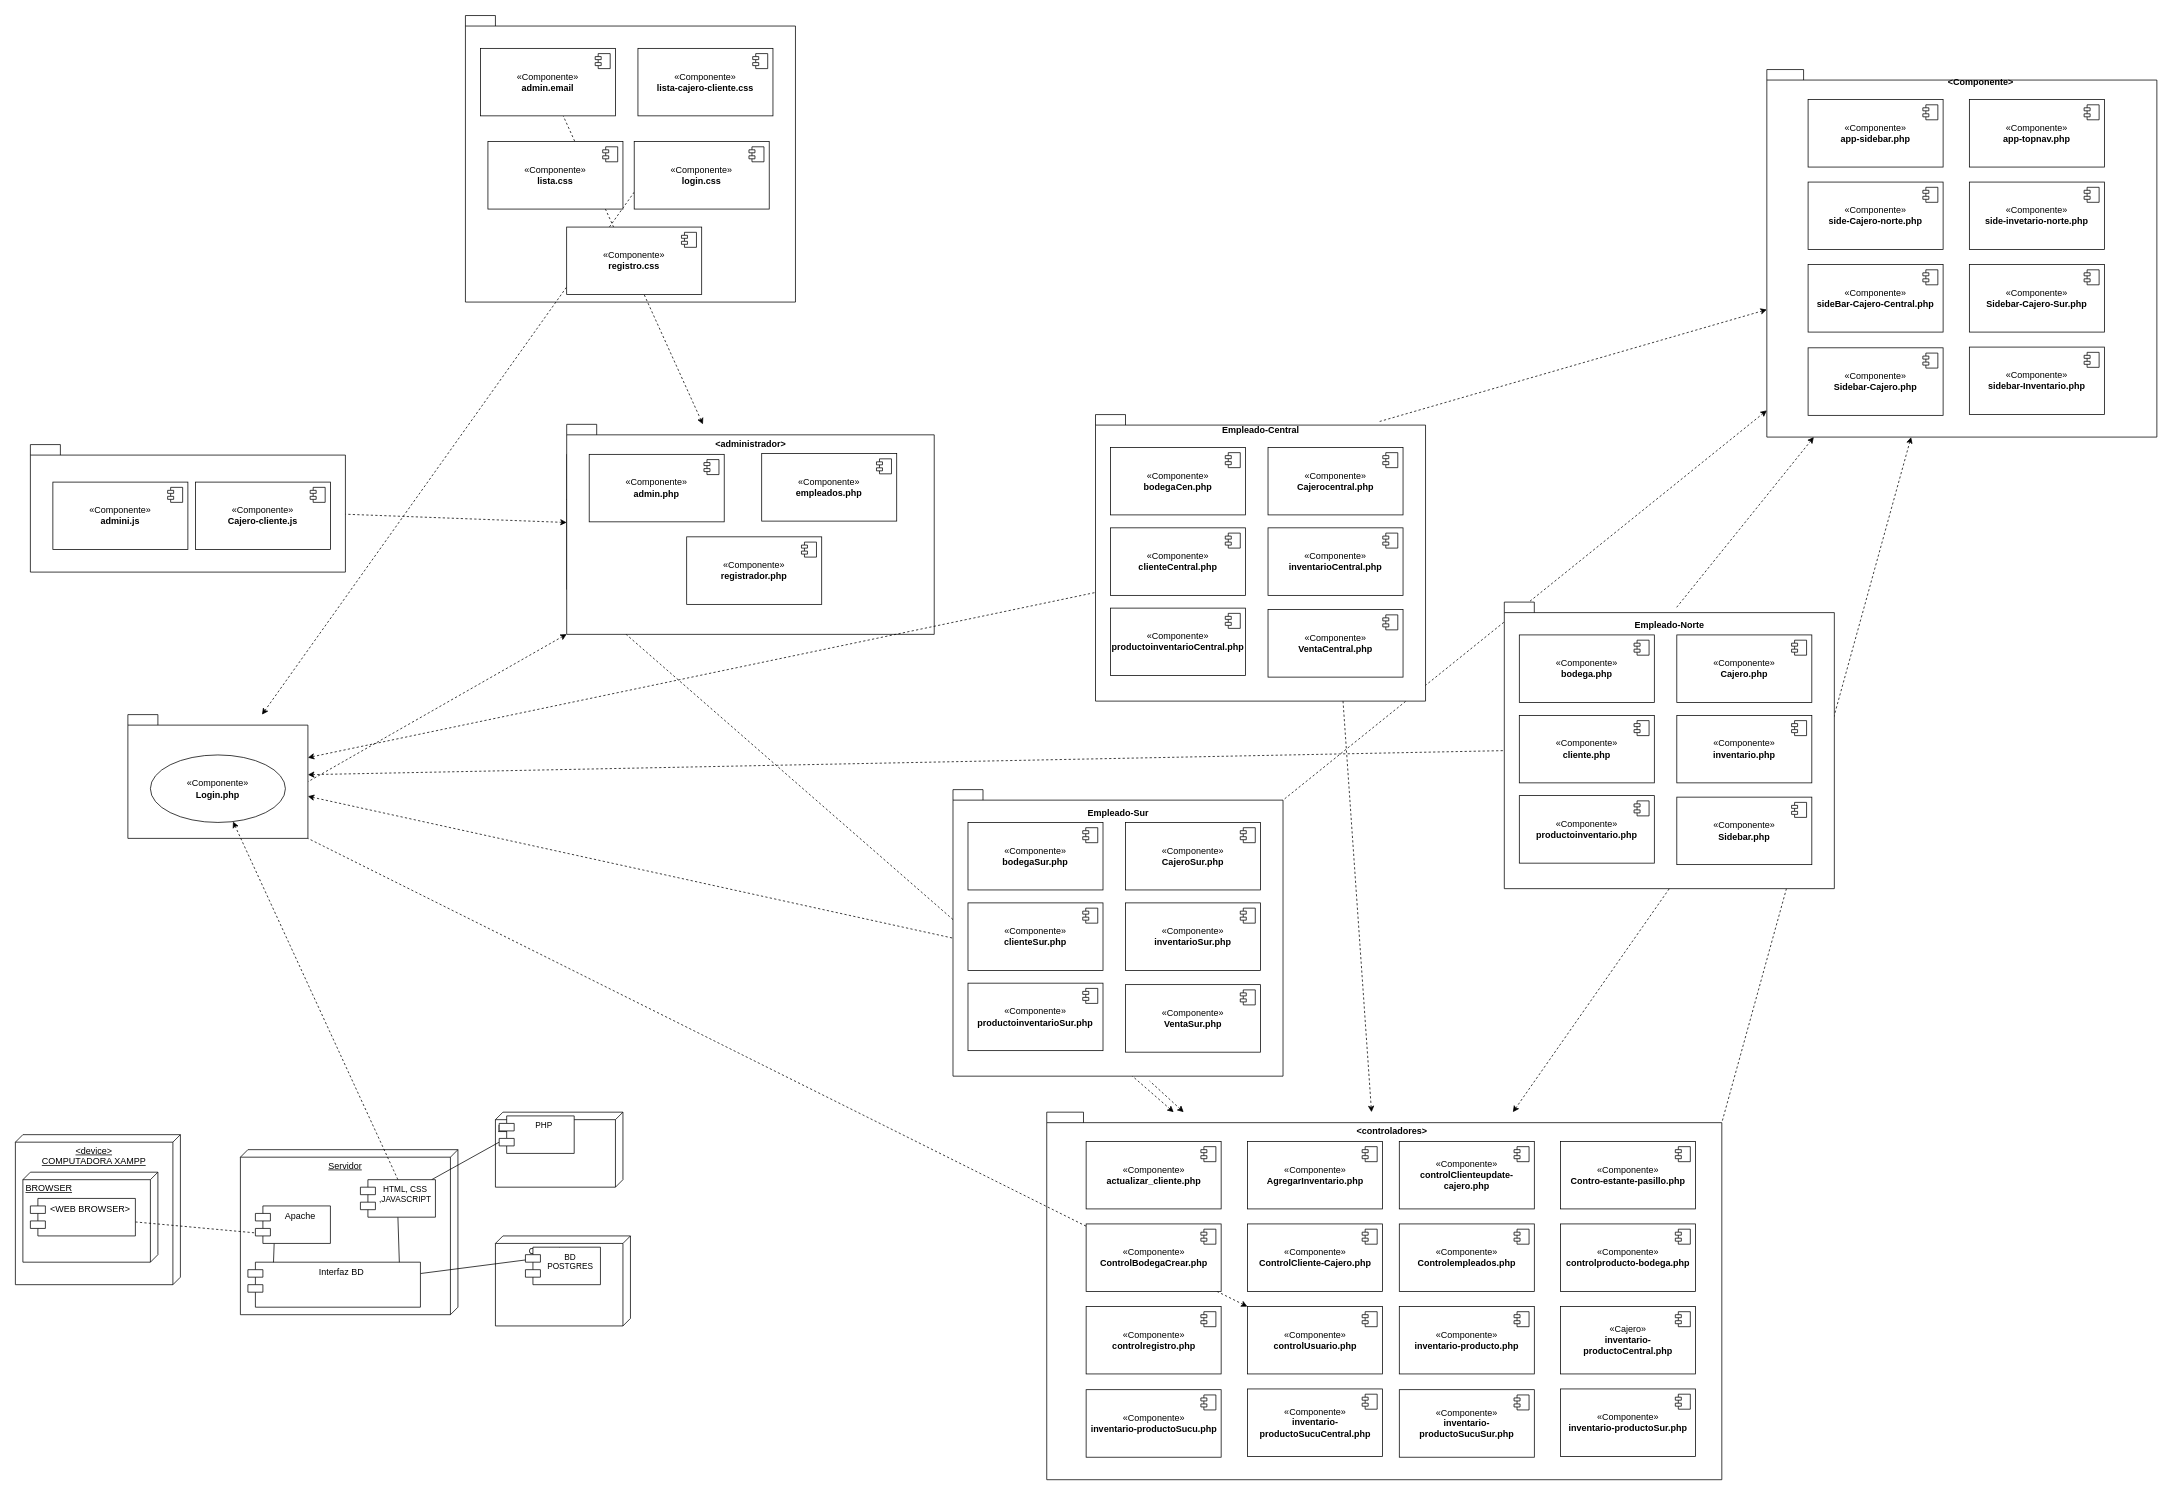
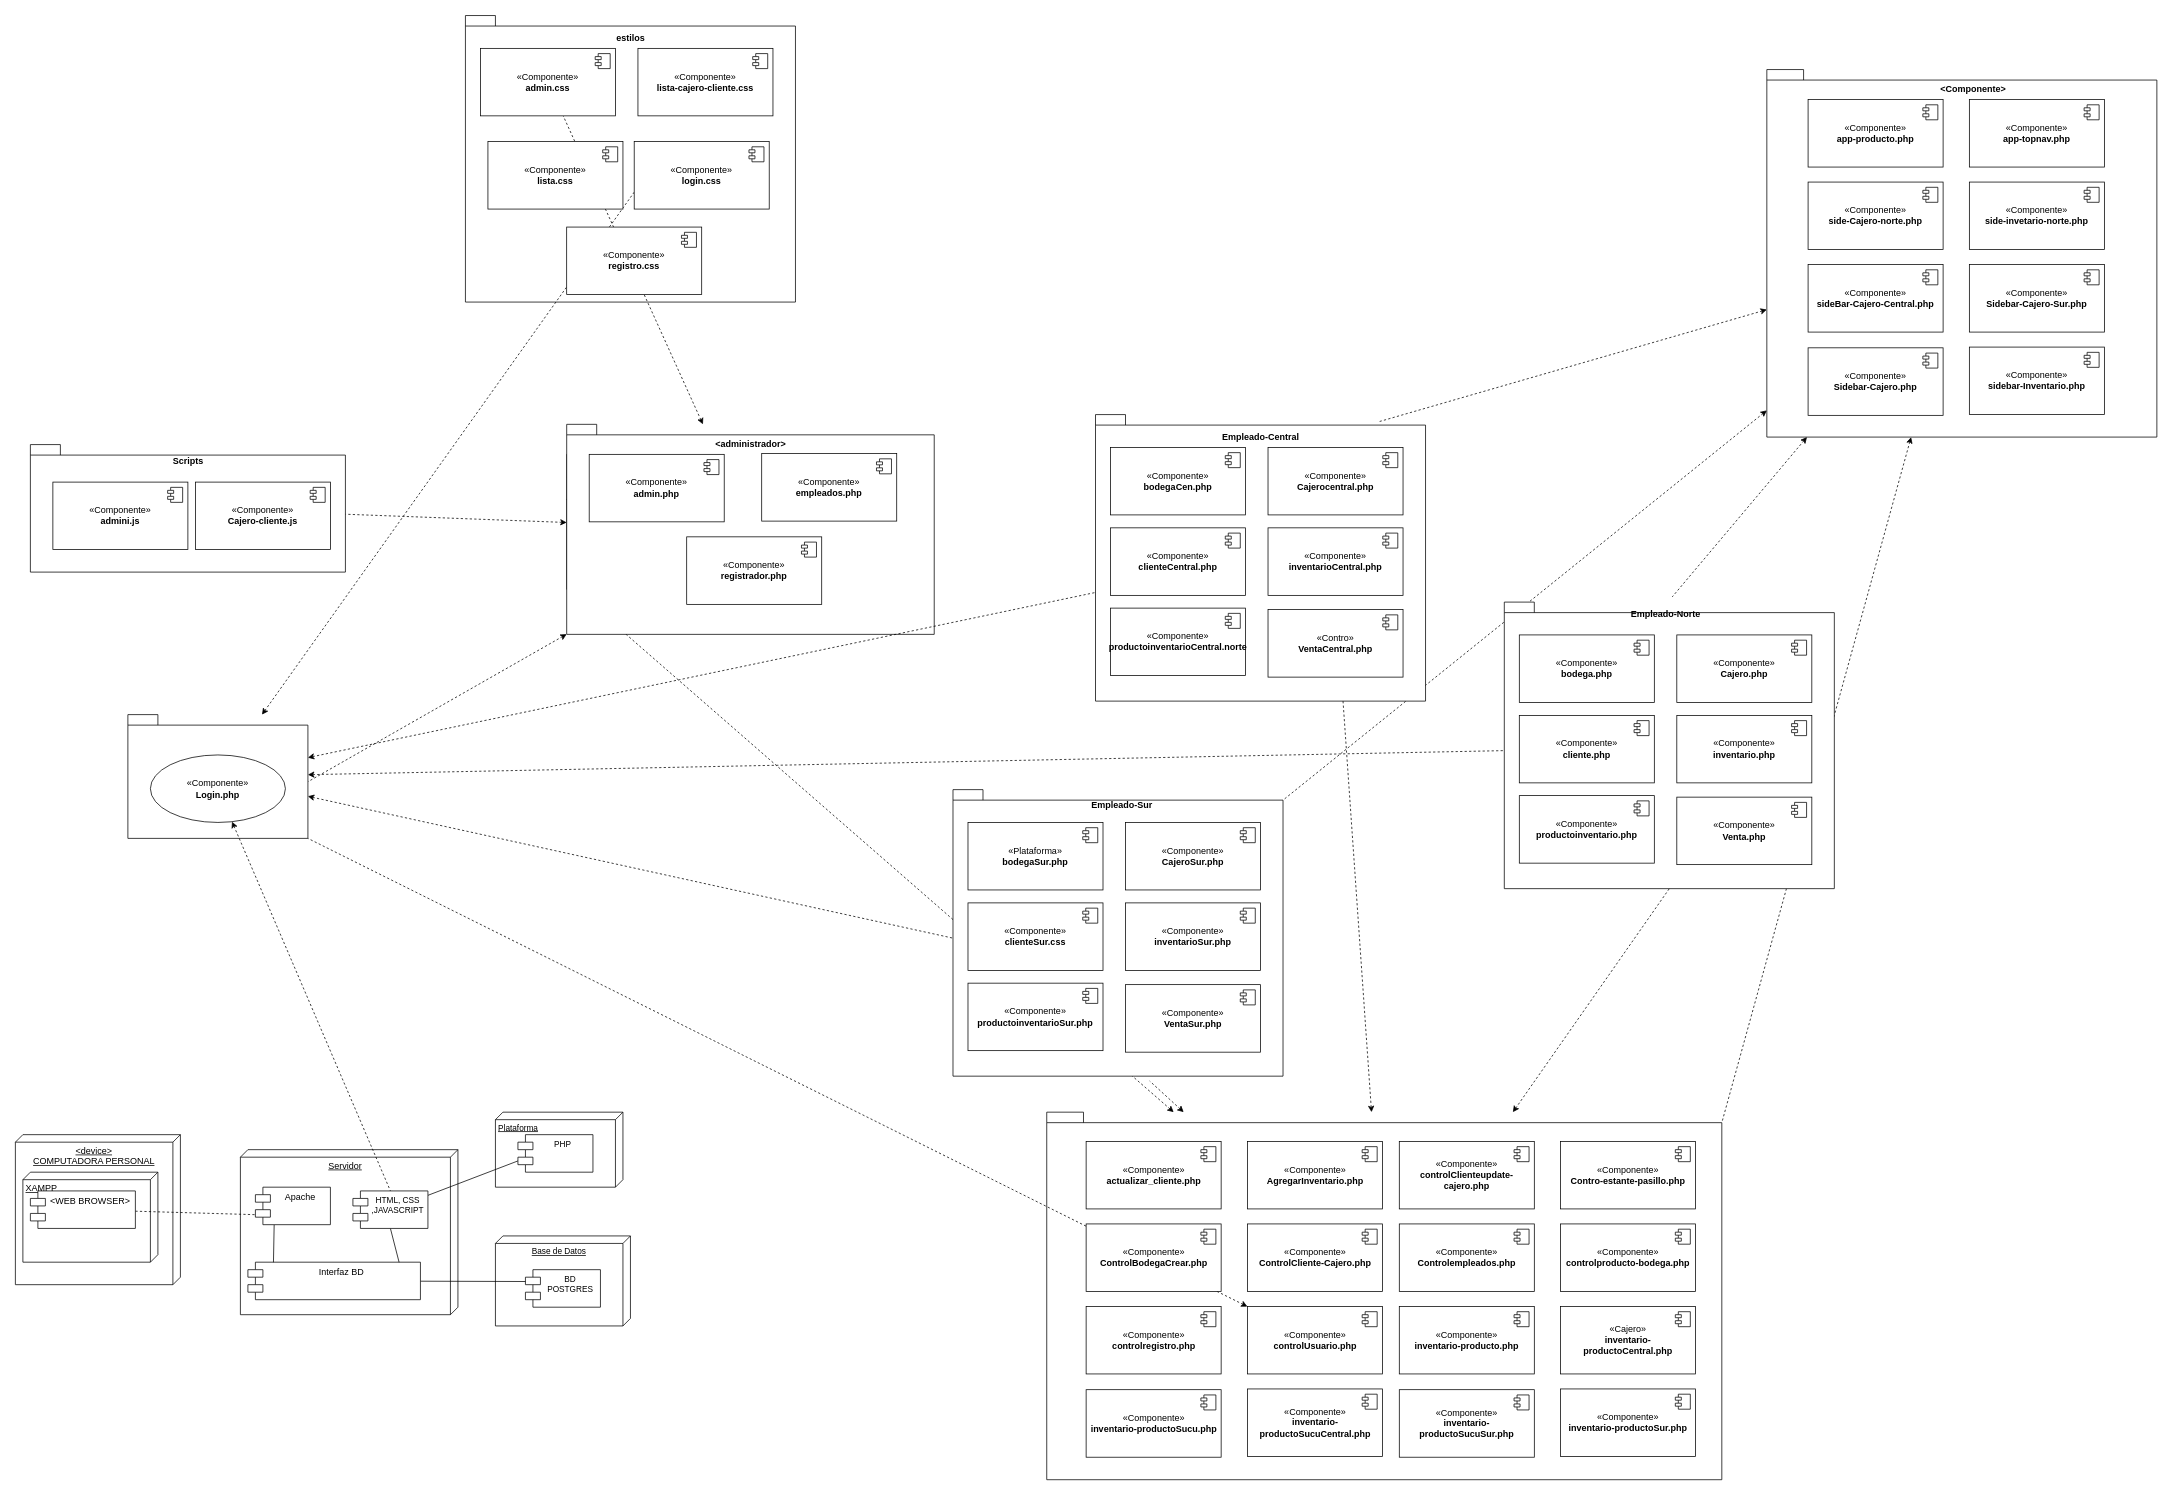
node "estilos": added
node "«Componente» admin.email": label "«Componente» admin.email" -> "«Componente» admin.css"
node "<Componente>": moved (1980, 82) -> (1973, 90)
node "«Componente» app-sidebar.php": label "«Componente» app-sidebar.php" -> "«Componente» app-producto.php"
node "Empleado-Central": moved (1260, 430) -> (1260, 437)
node "Scripts": added
node "Empleado-Norte": moved (1669, 625) -> (1665, 614)
node "«Componente» productoinventarioCentral.php": label "«Componente» productoinventarioCentral.php" -> "«Componente» productoinventarioCentral.norte"
node "«Componente» VentaCentral.php": label "«Componente» VentaCentral.php" -> "«Contro» VentaCentral.php"
node "Empleado-Sur": moved (1118, 812) -> (1122, 805)
node "«Componente» Sidebar.php": label "«Componente» Sidebar.php" -> "«Componente» Venta.php"
node "«Componente» bodegaSur.php": label "«Componente» bodegaSur.php" -> "«Plataforma» bodegaSur.php"
node "«Componente» clienteSur.php": label "«Componente» clienteSur.php" -> "«Componente» clienteSur.css"
node "<controladores>": removed
node "PHP": moved (537, 1134) -> (555, 1153)
node "<device> COMPUTADORA XAMPP": label "<device> COMPUTADORA XAMPP" -> "<device> COMPUTADORA PERSONAL"
node "BROWSER": label "BROWSER" -> "XAMPP"
node "HTML, CSS ,JAVASCRIPT": moved (398, 1198) -> (390, 1209)
node "<WEB BROWSER>": moved (83, 1217) -> (83, 1209)
node "Apache": moved (293, 1224) -> (293, 1206)
node "Contro de Datos": label "Contro de Datos" -> "Base de Datos"
node "BD POSTGRES": moved (563, 1266) -> (563, 1288)
node "Interfaz BD": size 173x45 -> 173x38
